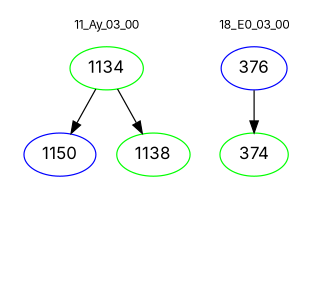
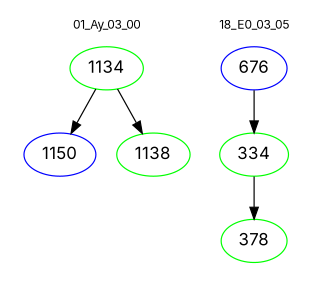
cluster "11_Ay_03_00": label "11_Ay_03_00" -> "01_Ay_03_00"
cluster "18_E0_03_00": label "18_E0_03_00" -> "18_E0_03_05"
node "376": label "376" -> "676"
node "374": label "374" -> "334"
node "378": added
